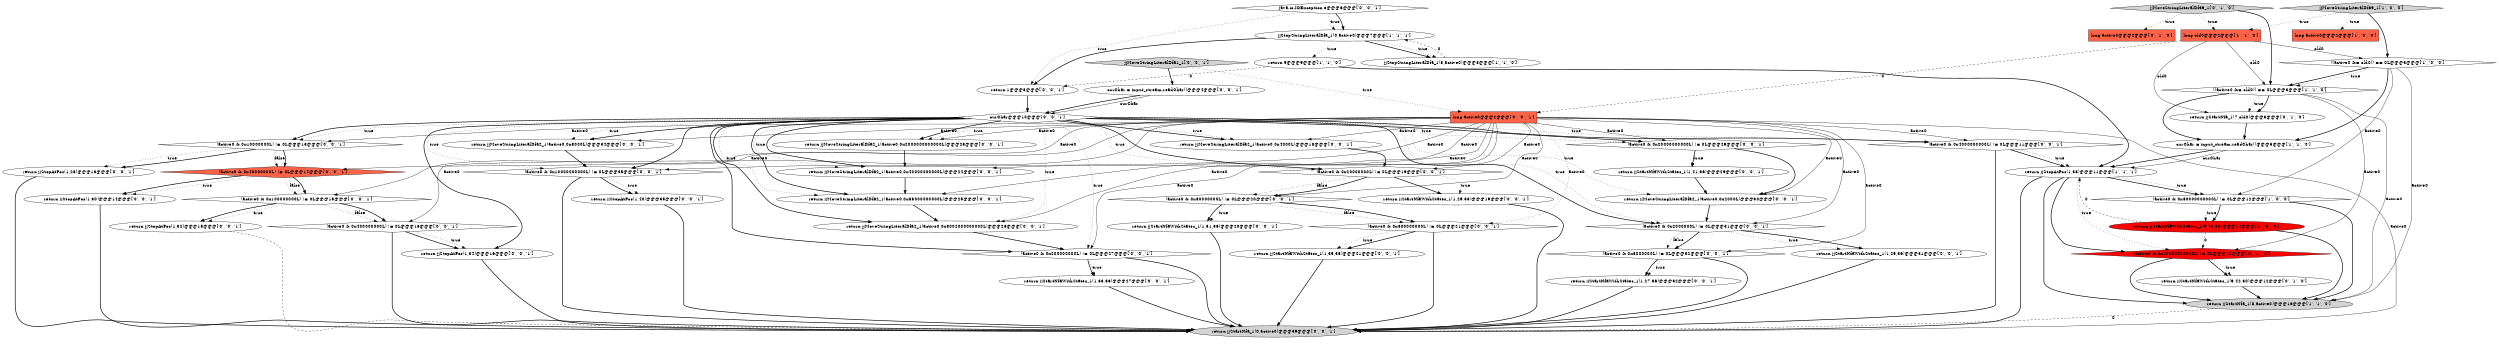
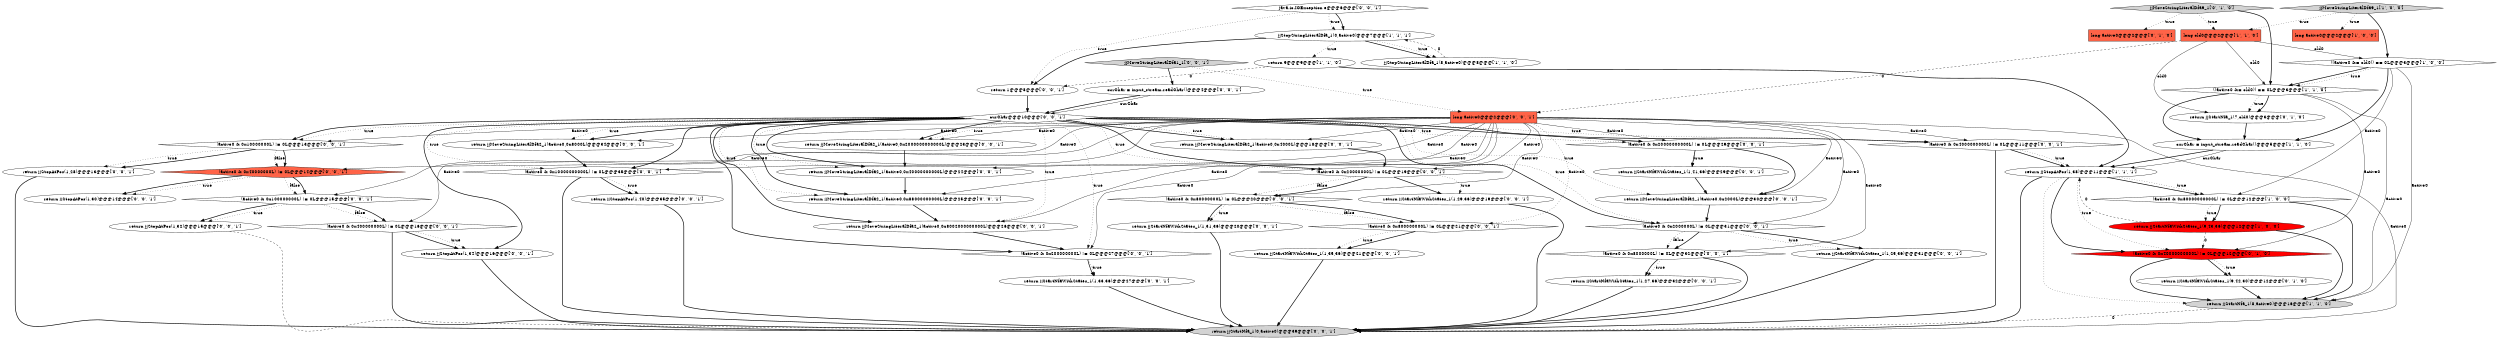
edge "(active0 & 0x200000000L) != 0L@@@27@@@['0', '0', '1']" -> "return jjStartNfa_1(0,active0)@@@39@@@['0', '0', '1']": removed
edge "return jjStopAtPos(1,38)@@@11@@@['1', '1', '1']" -> "return jjStartNfa_1(8,active0)@@@16@@@['1', '1', '0']": style bold -> dotted
edge "(active0 & 0x800000000L) != 0L@@@21@@@['0', '0', '1']" -> "return jjStartNfa_1(0,active0)@@@39@@@['0', '0', '1']": removed
edge "return jjStopAtPos(1,30)@@@14@@@['0', '0', '1']" -> "return jjStartNfa_1(0,active0)@@@39@@@['0', '0', '1']": removed
